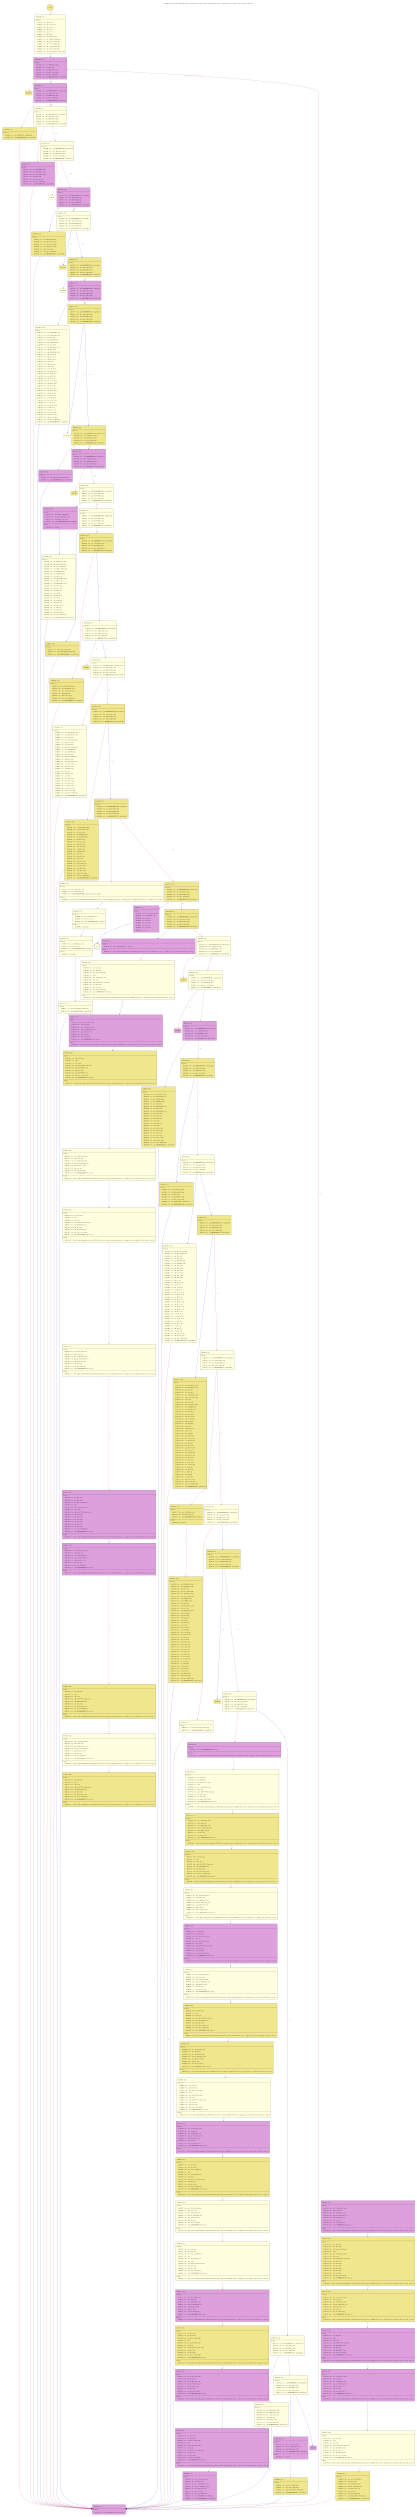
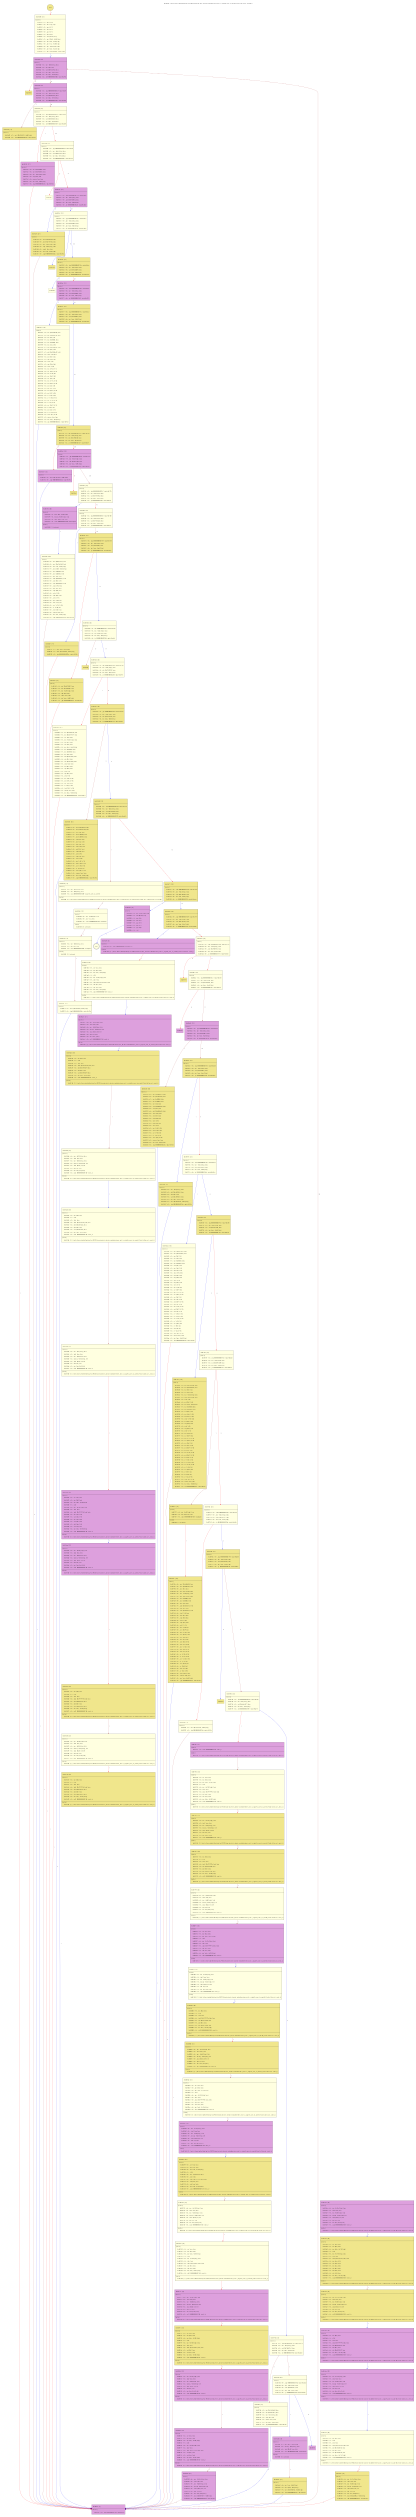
node "0x4023d8": removed
